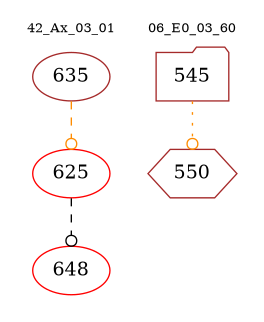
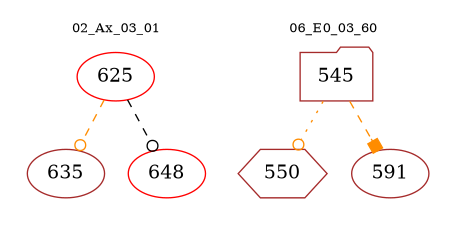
cluster "42_Ax_03_01": label "42_Ax_03_01" -> "02_Ax_03_01"
edge "635" -> "625": reversed
node "591": added
